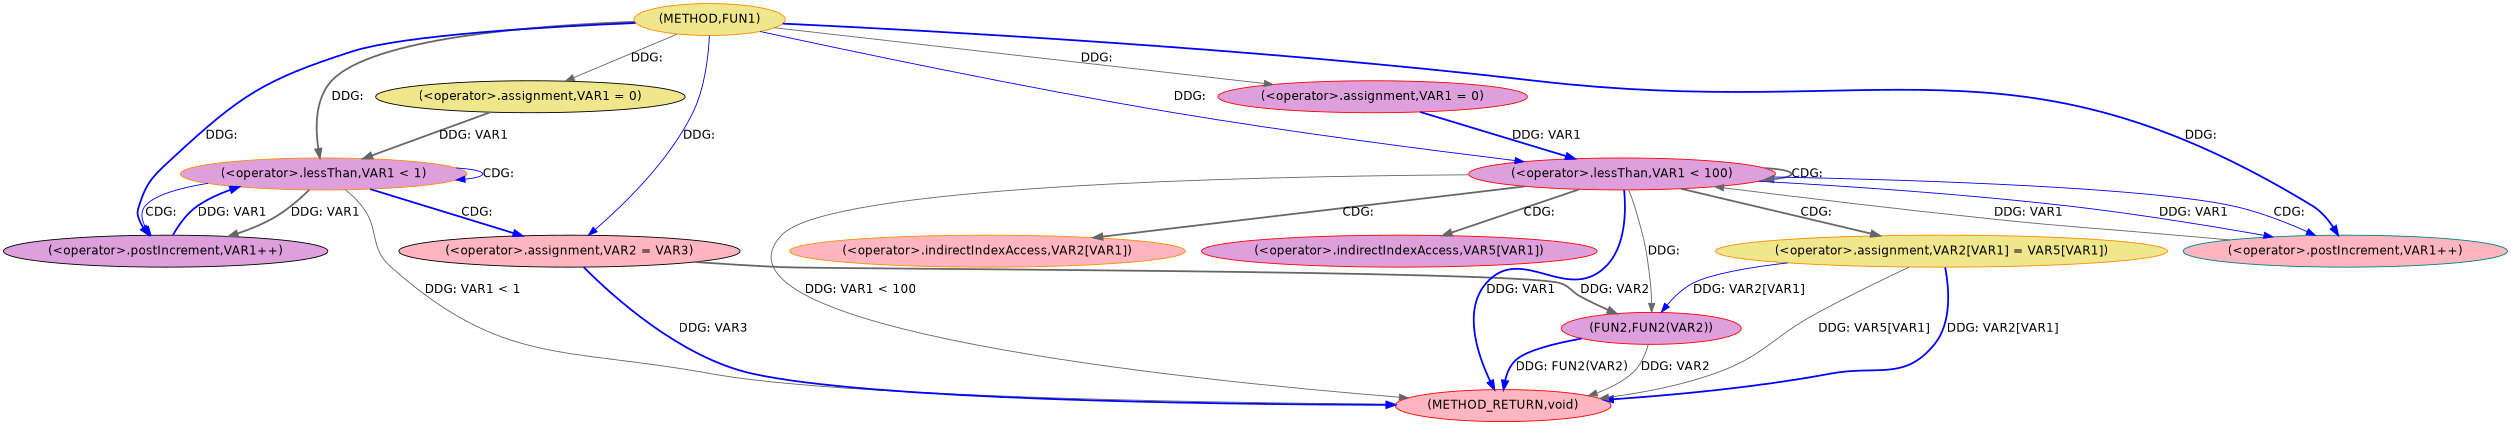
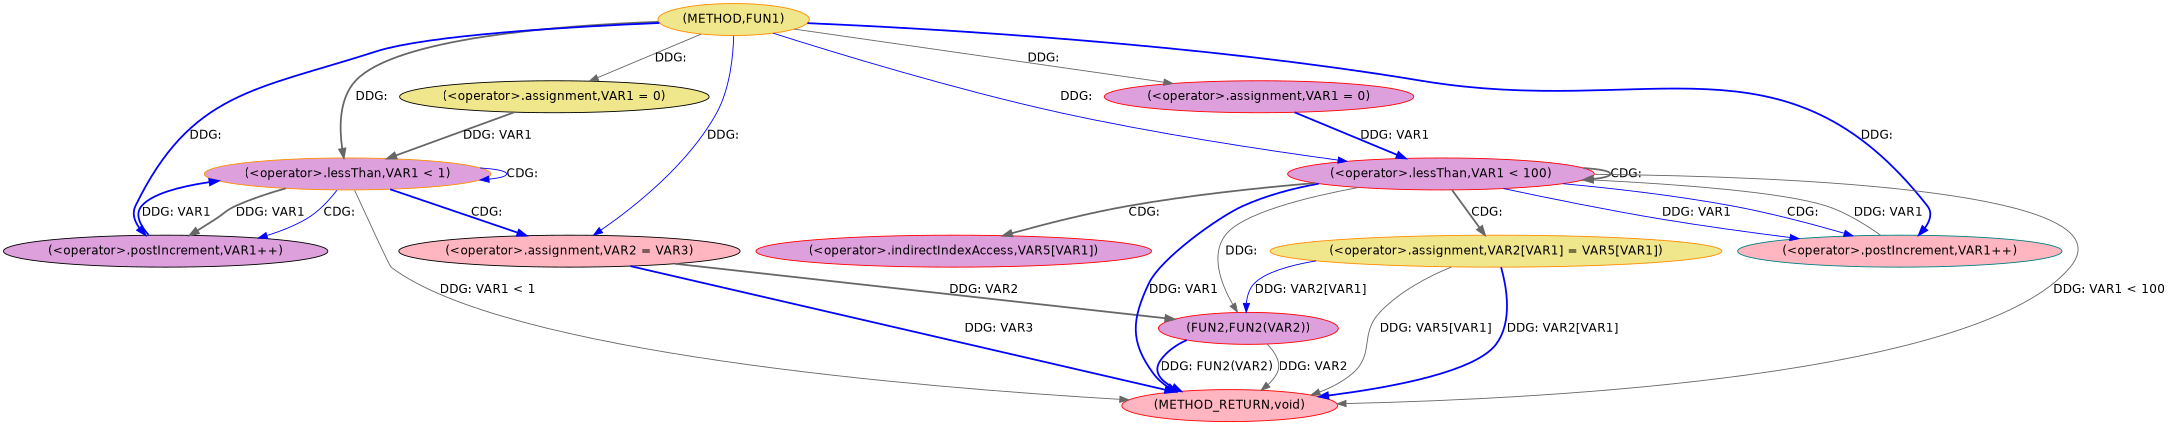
node "(<operator>.indirectIndexAccess,VAR2[VAR1])": removed
